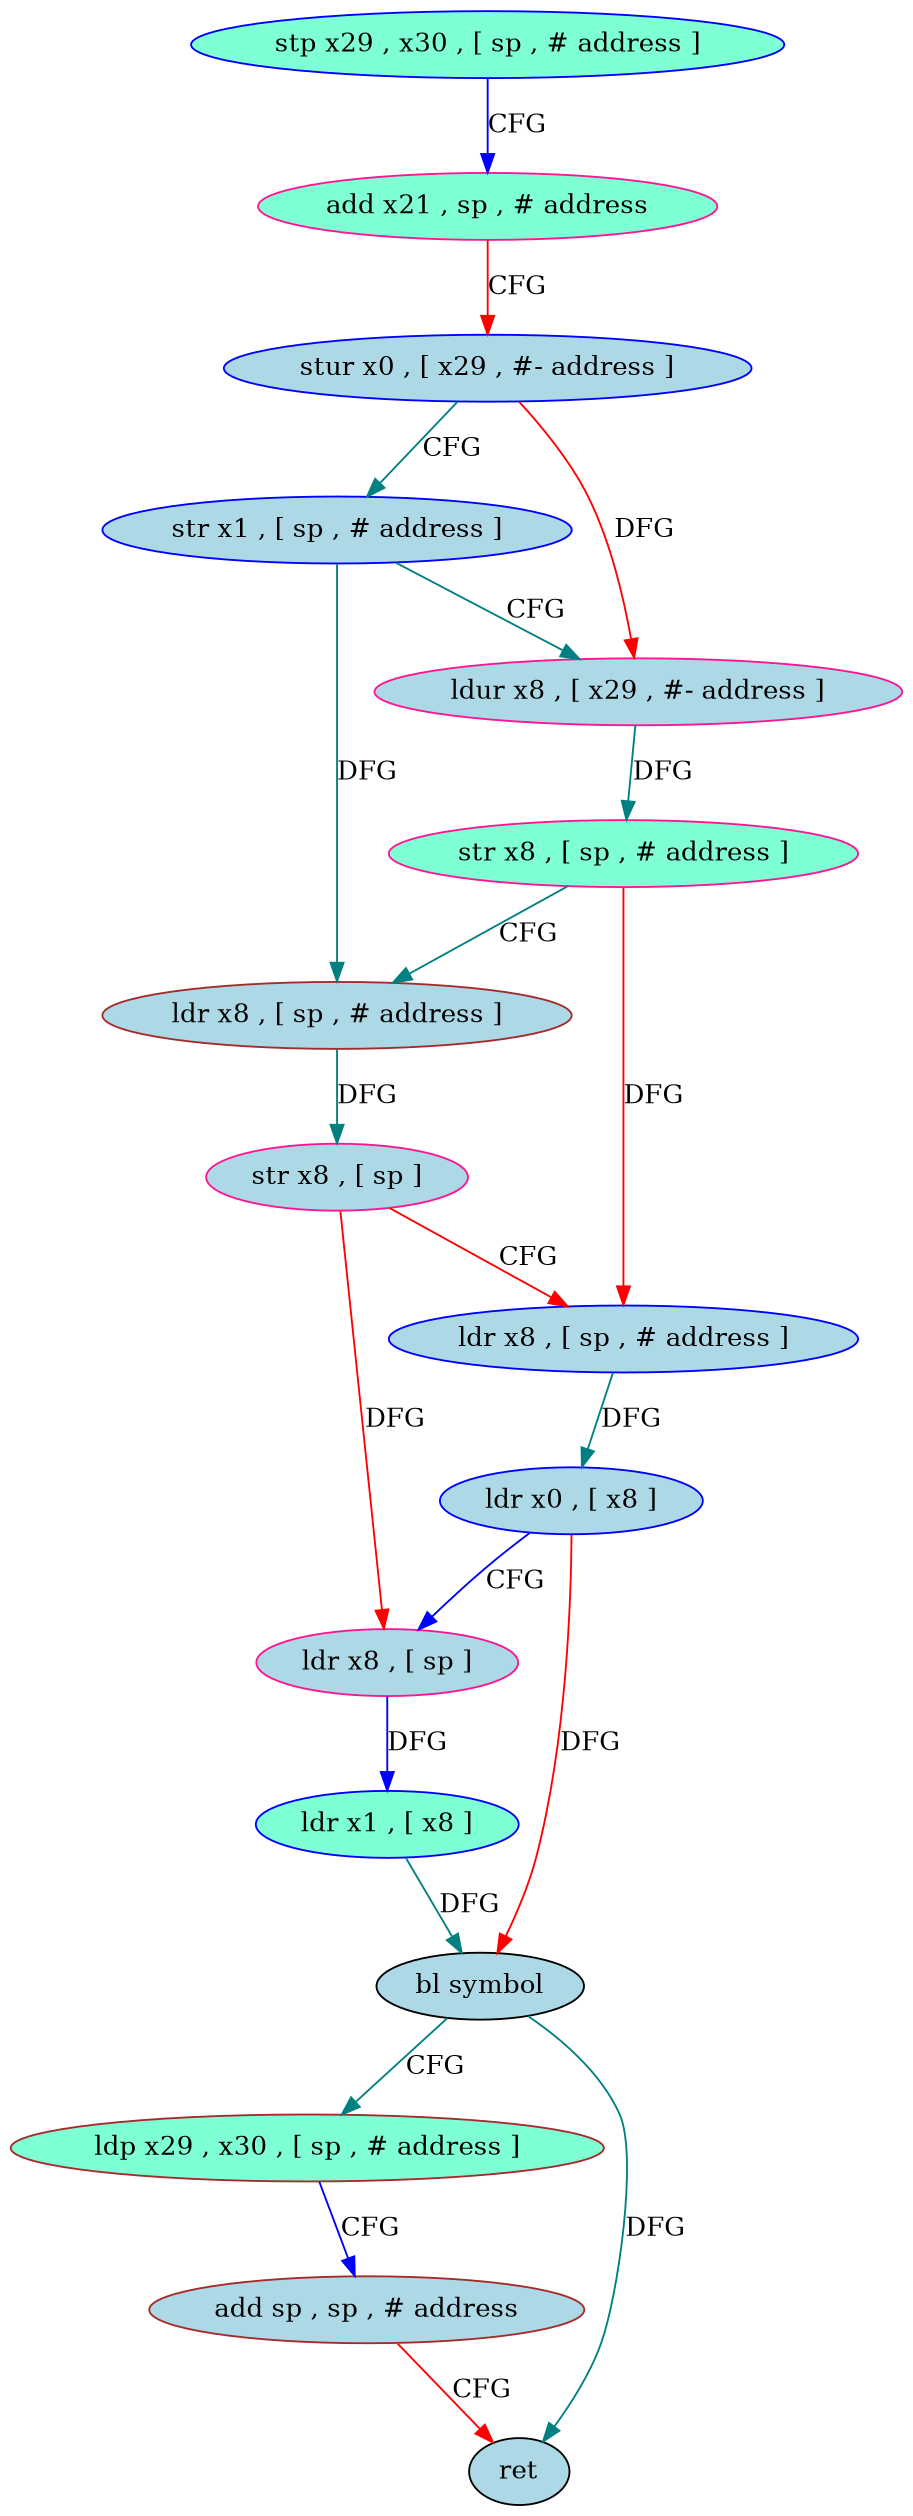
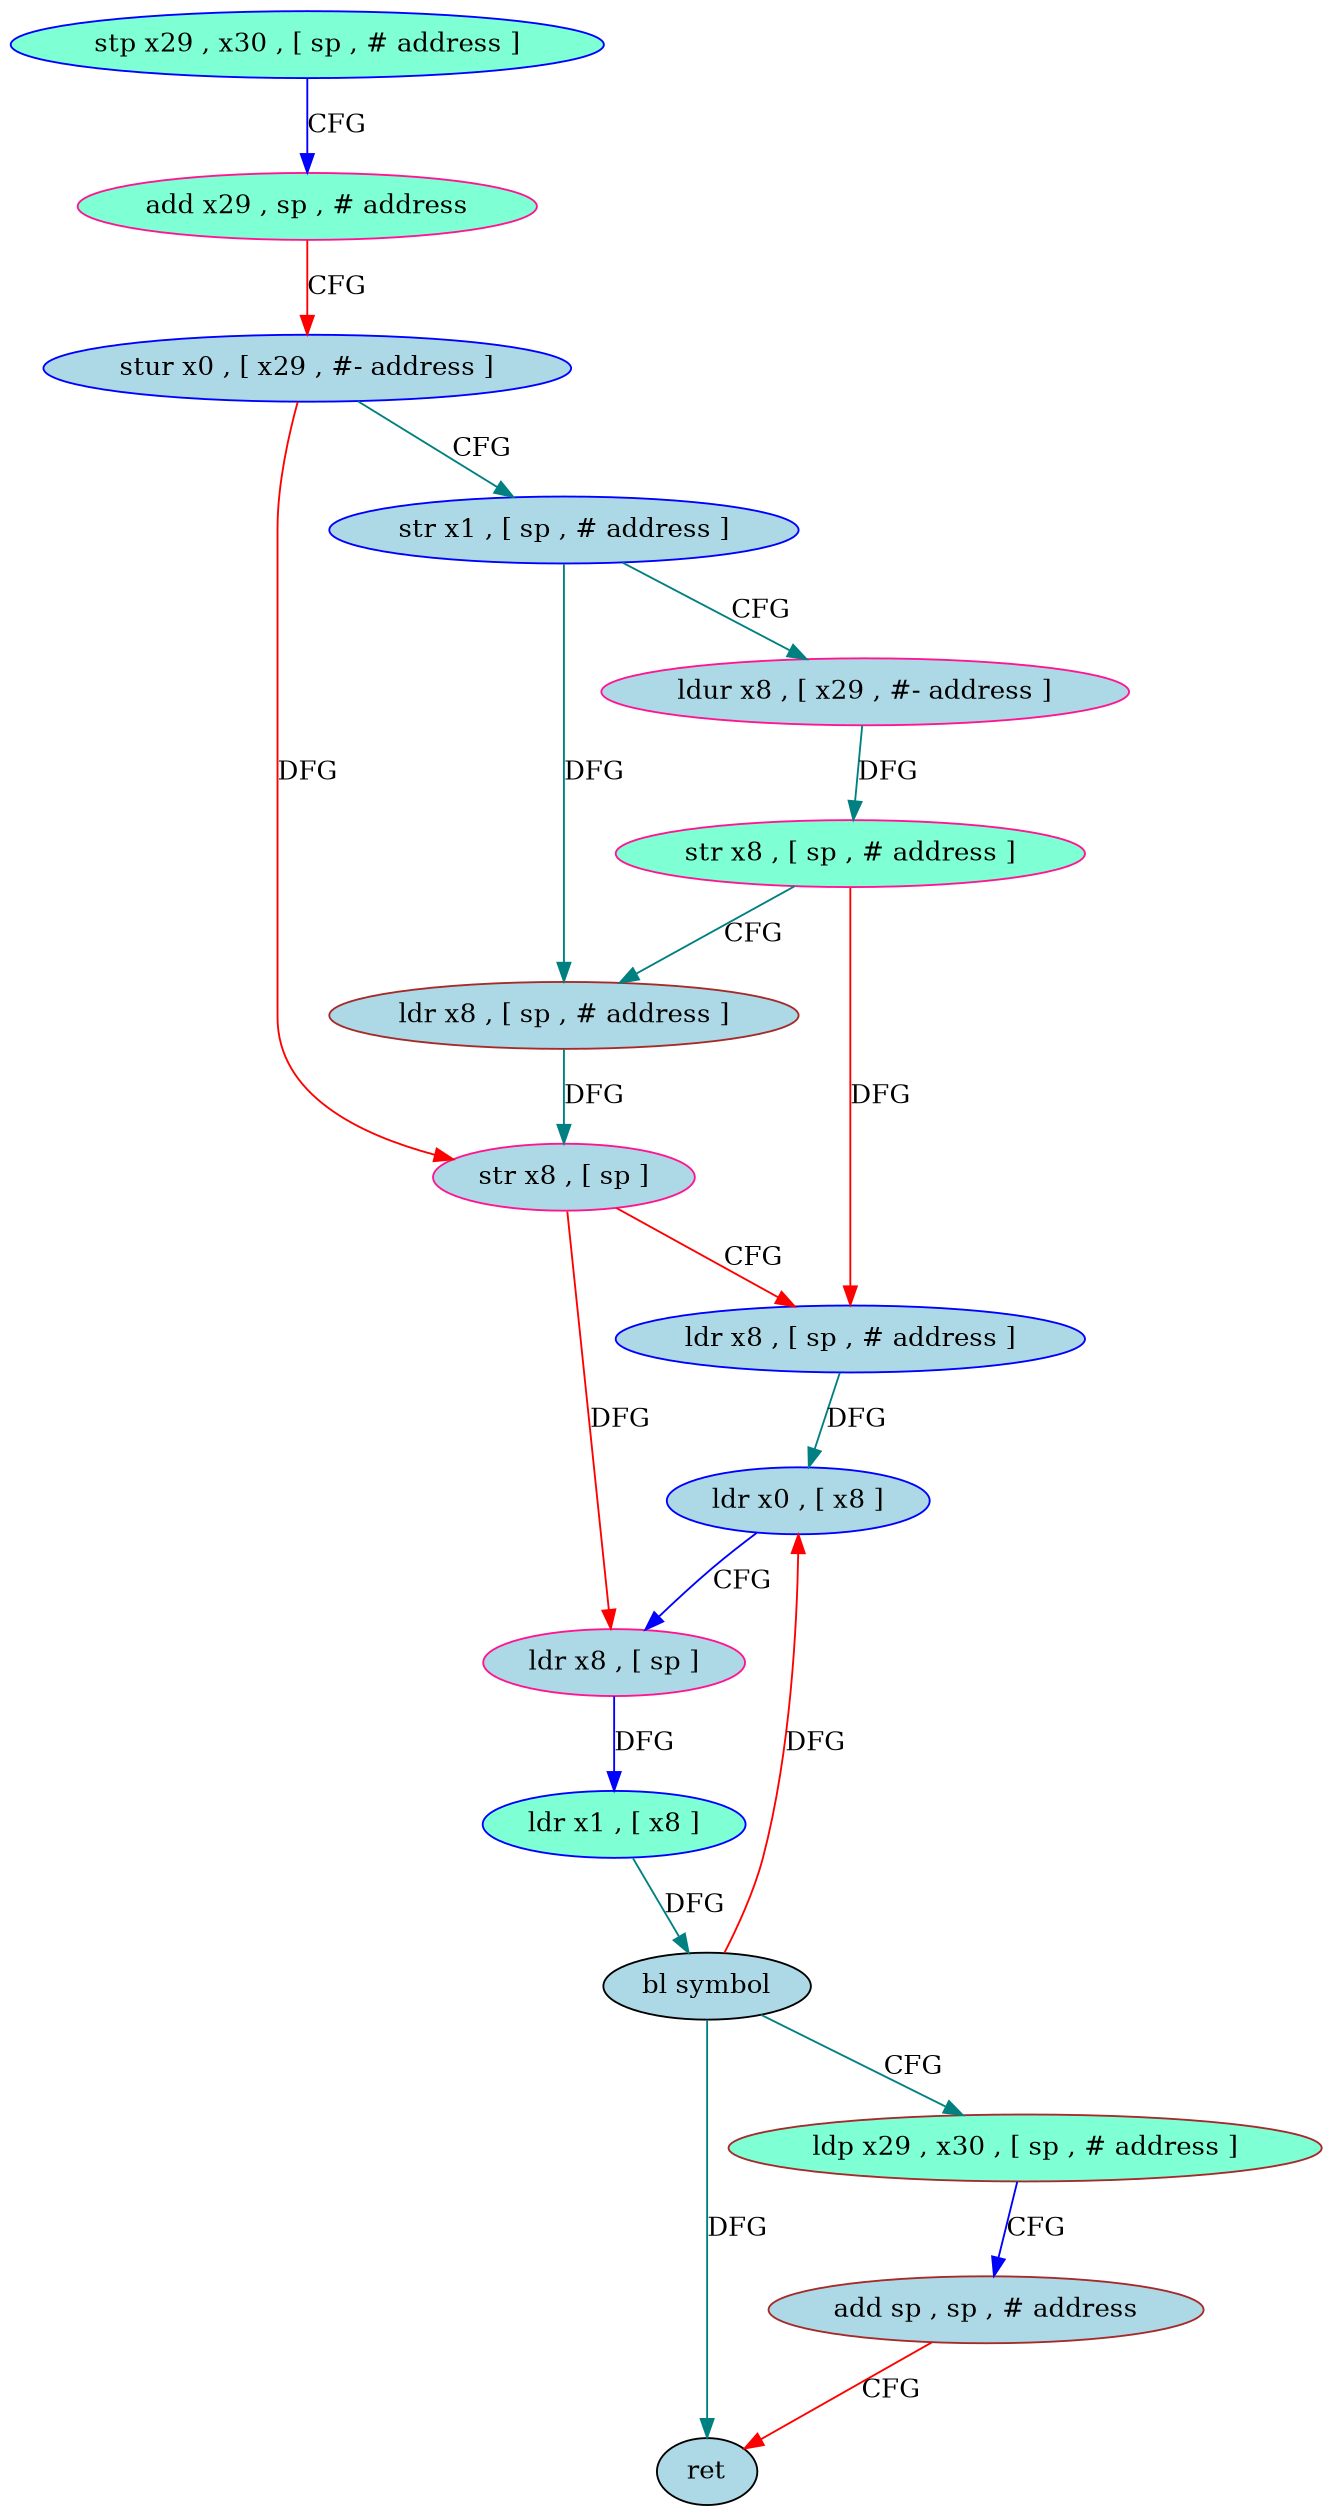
node "add x21 , sp , # address": label "add x21 , sp , # address" -> "add x29 , sp , # address"
edge "stur x0 , [ x29 , #- address ]" -> "ldur x8 , [ x29 , #- address ]": now "stur x0 , [ x29 , #- address ]" -> "str x8 , [ sp ]"
edge "ldr x0 , [ x8 ]" -> "bl symbol": reversed
